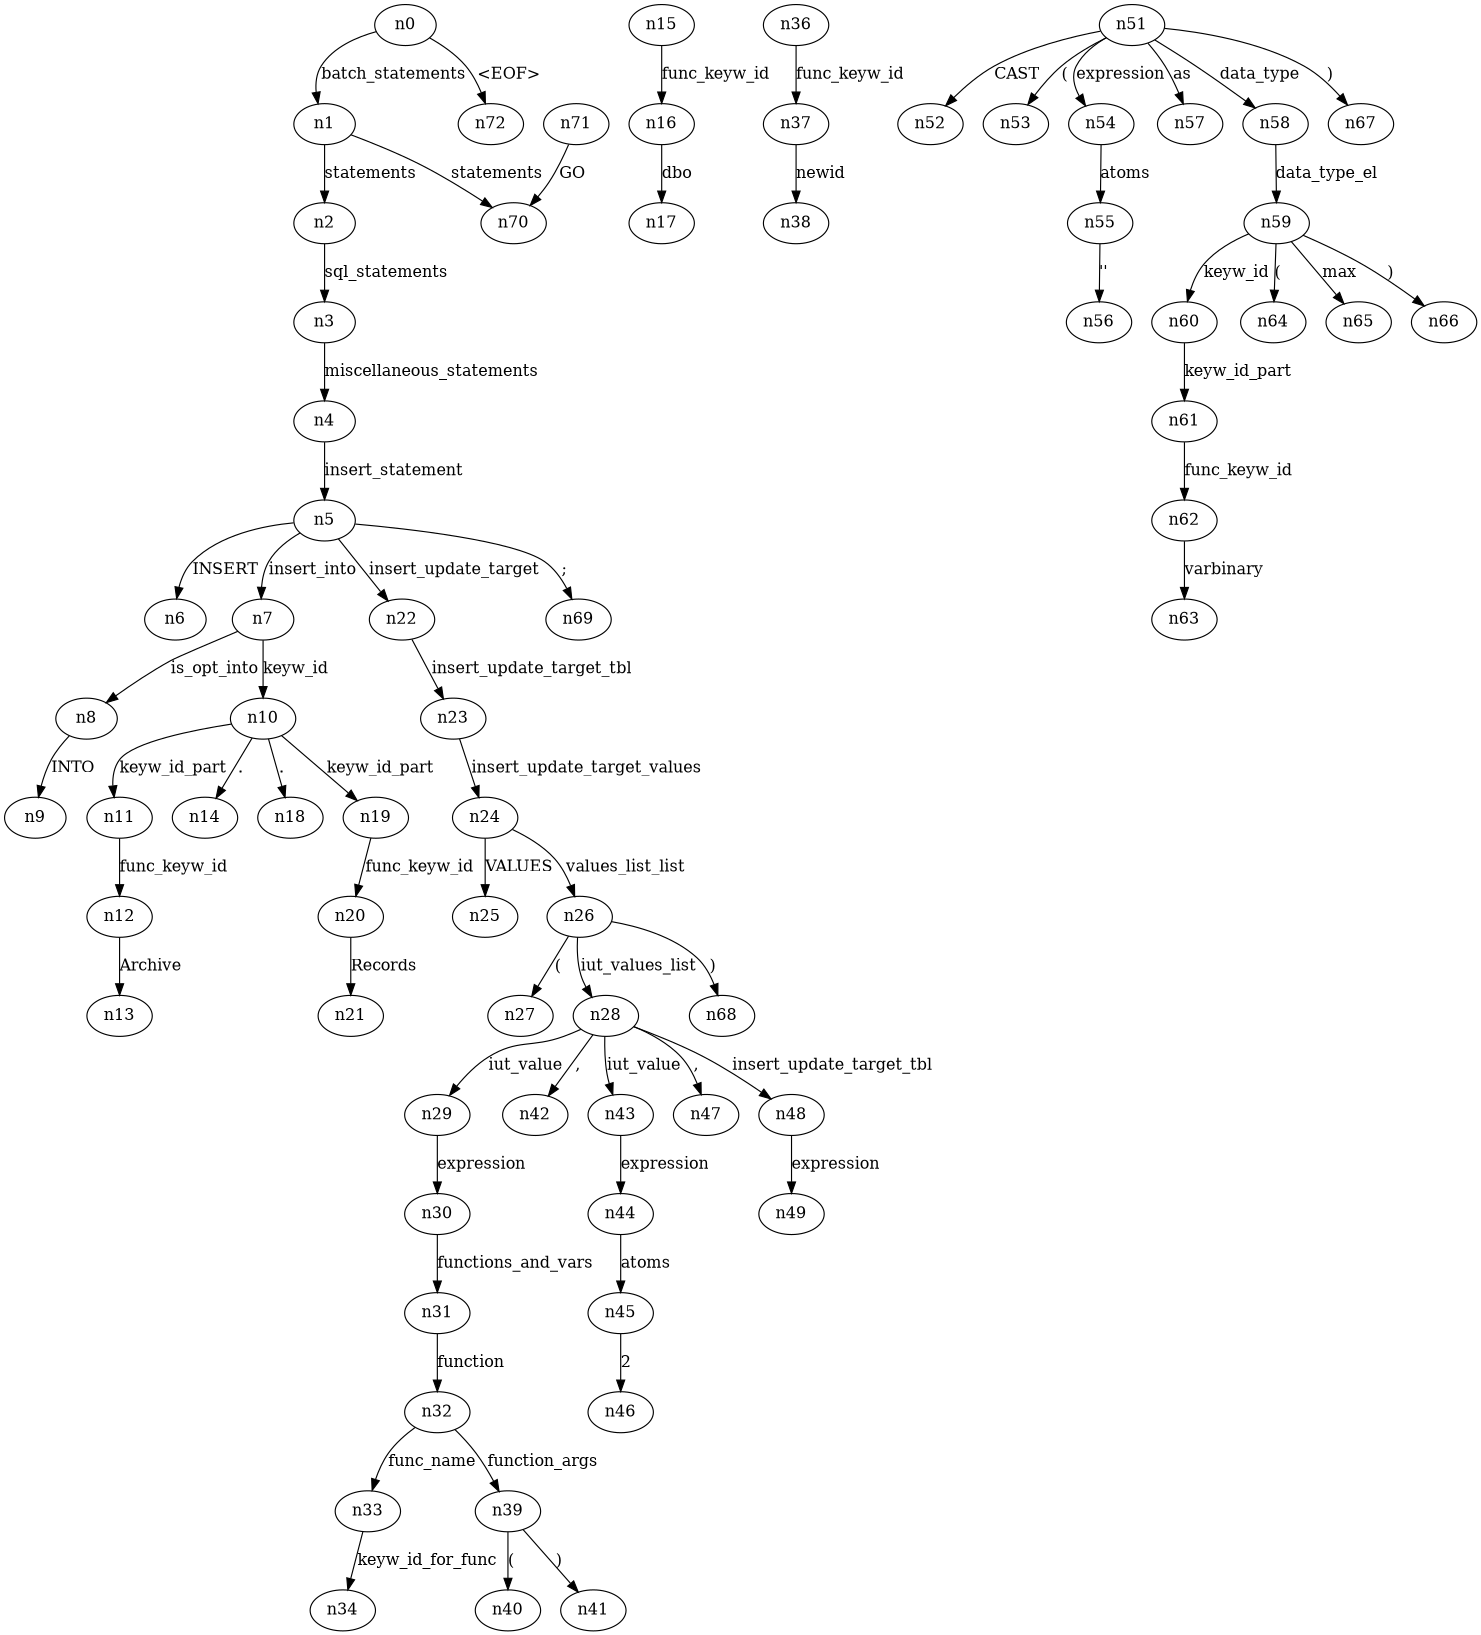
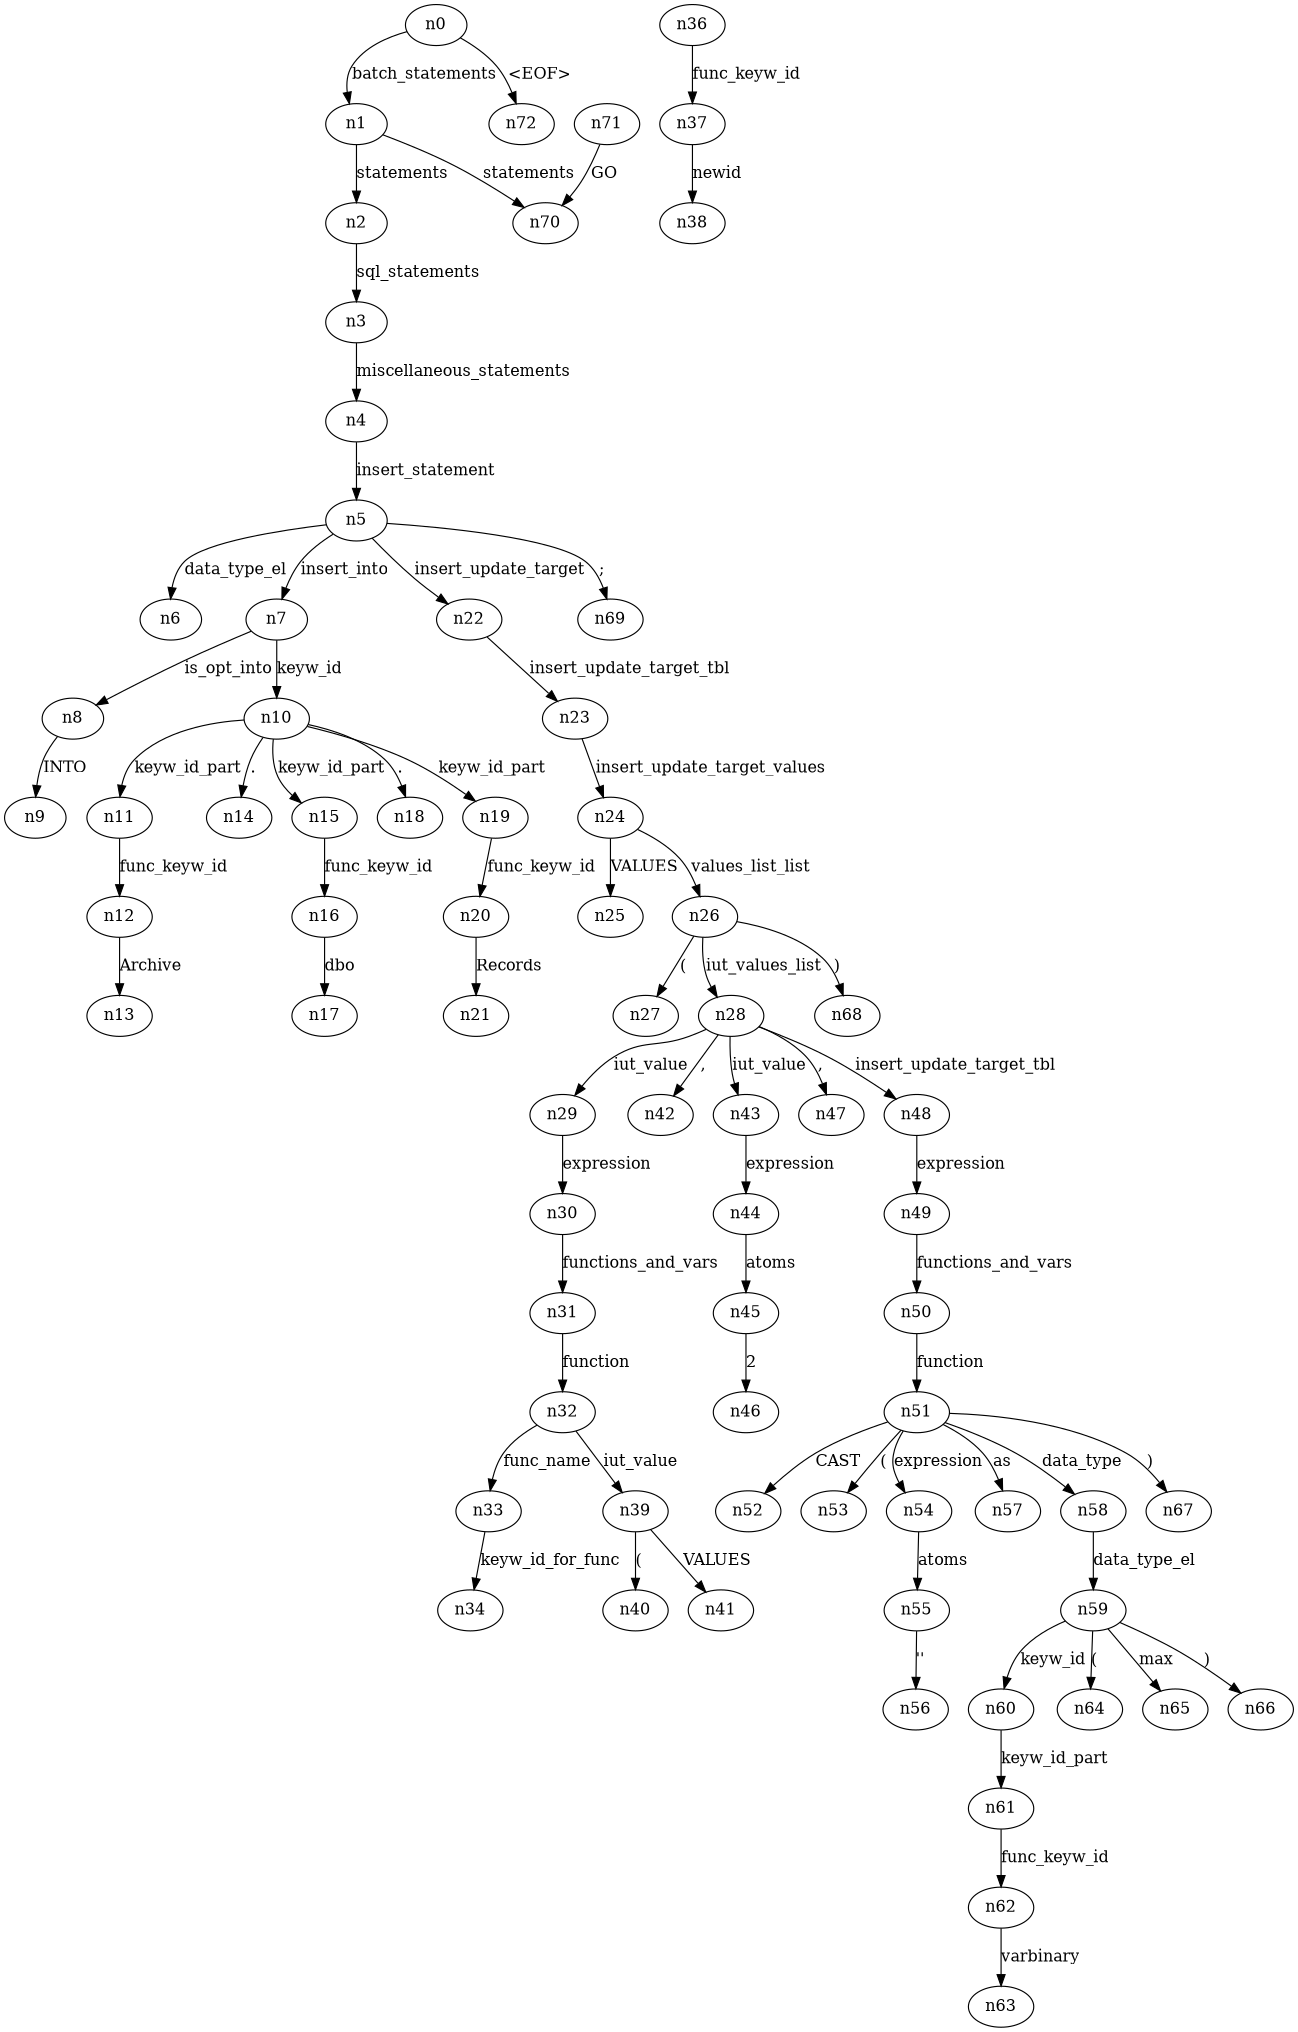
edge "n5" -> "n6": label "INSERT" -> "data_type_el"
edge "n10" -> "n15": added, label "keyw_id_part"
node "n50": added
edge "n32" -> "n39": label "function_args" -> "iut_value"
edge "n39" -> "n41": label ")" -> "VALUES"
